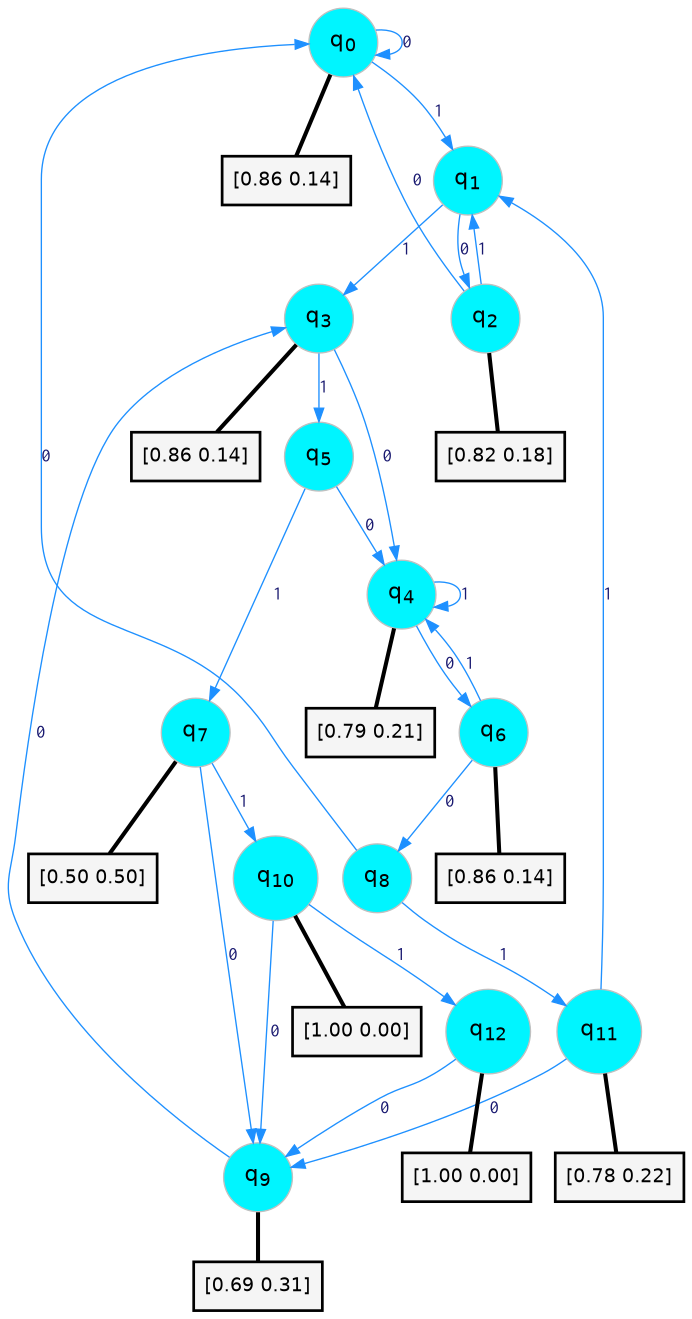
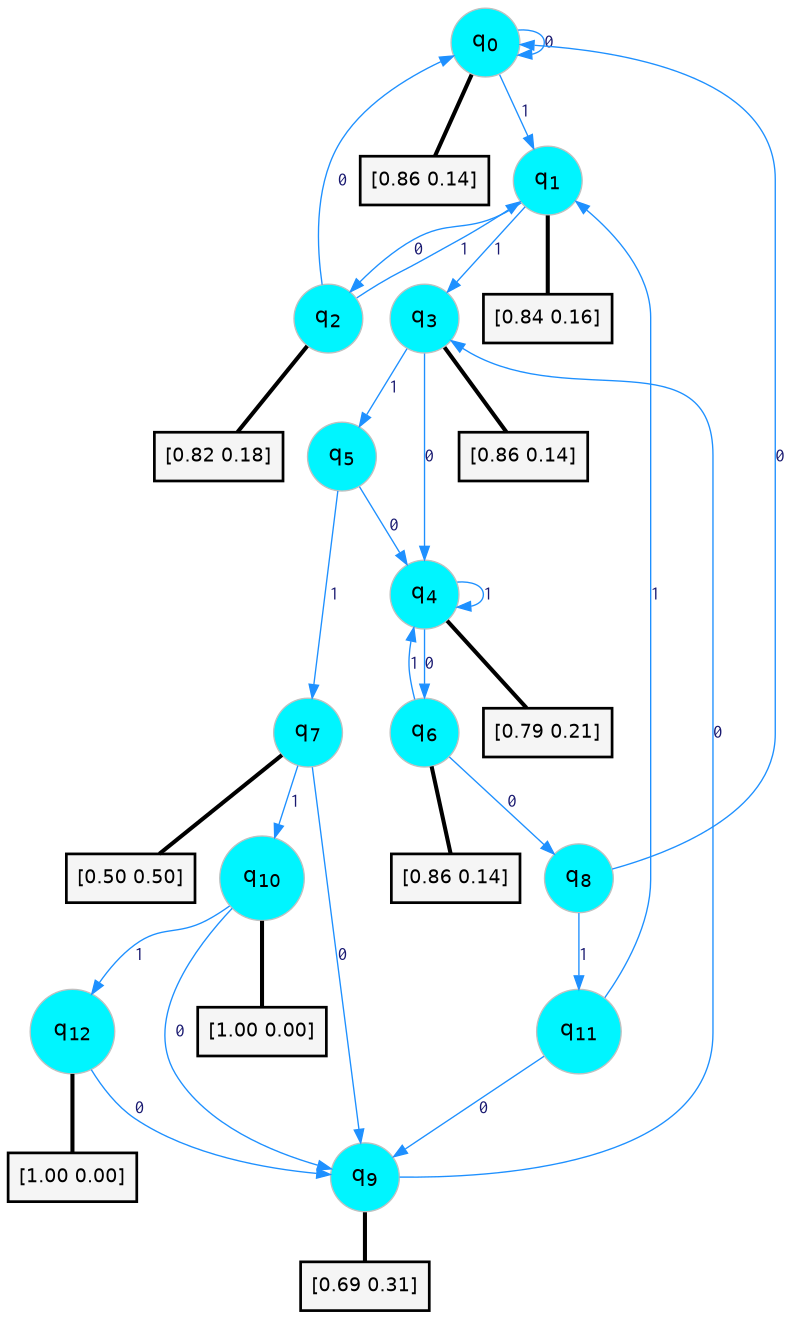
node "[0.84 0.16]": added
node "[0.78 0.22]": removed
